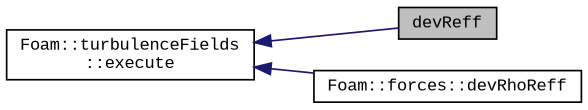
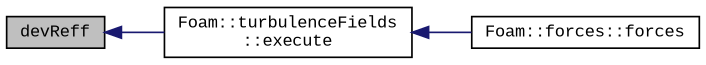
edge "devReff" -> "Foam::turbulenceFields ::execute": reversed
node "Foam::forces::devRhoReff": label "Foam::forces::devRhoReff" -> "Foam::forces::forces"
